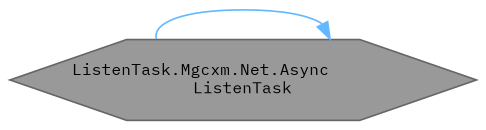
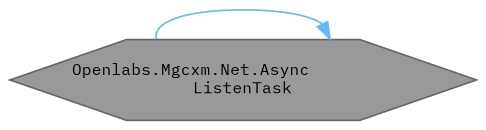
node "ListenTask.Mgcxm.Net.Async ListenTask": label "ListenTask.Mgcxm.Net.Async ListenTask" -> "Openlabs.Mgcxm.Net.Async ListenTask"
